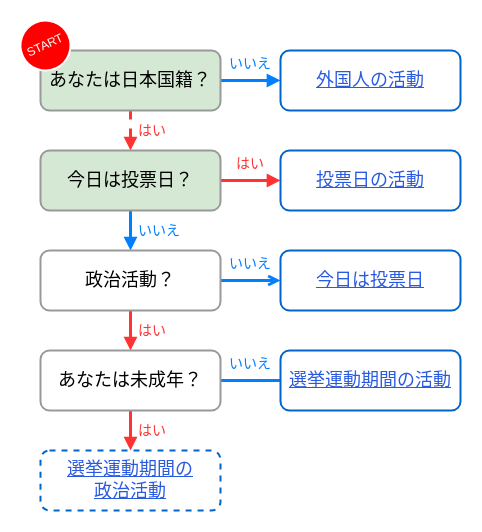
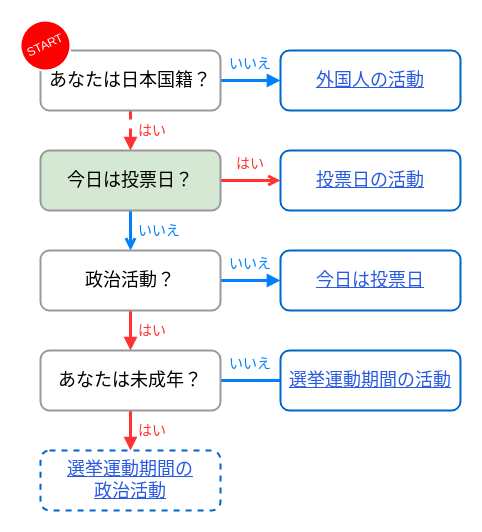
node "あなたは日本国籍？": fillcolor #d5e8d4 -> #ffffff
edge "今日は投票日？" -> "投票日の活動": arrowhead block -> open
edge "今日は投票日？" -> "政治活動？": arrowhead block -> open
edge "政治活動？" -> "今日は投票日": arrowhead open -> block
